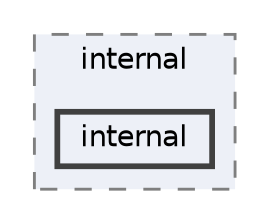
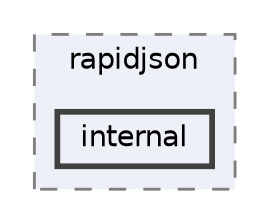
cluster "internal": label "internal" -> "rapidjson"
